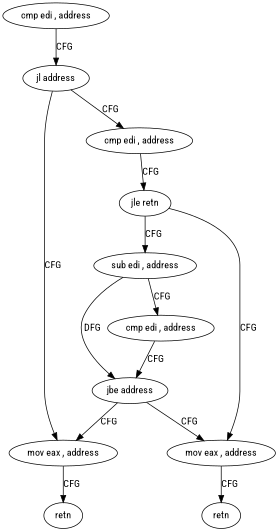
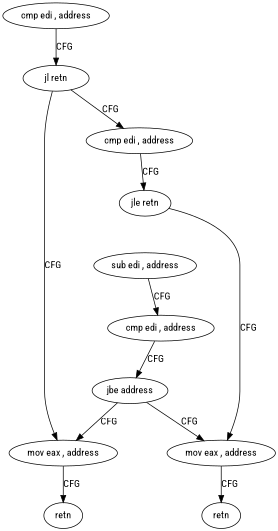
node "jl address": label "jl address" -> "jl retn"
edge "jle retn" -> "sub edi , address": removed, label "CFG"
edge "sub edi , address" -> "jbe address": removed, label "DFG"
